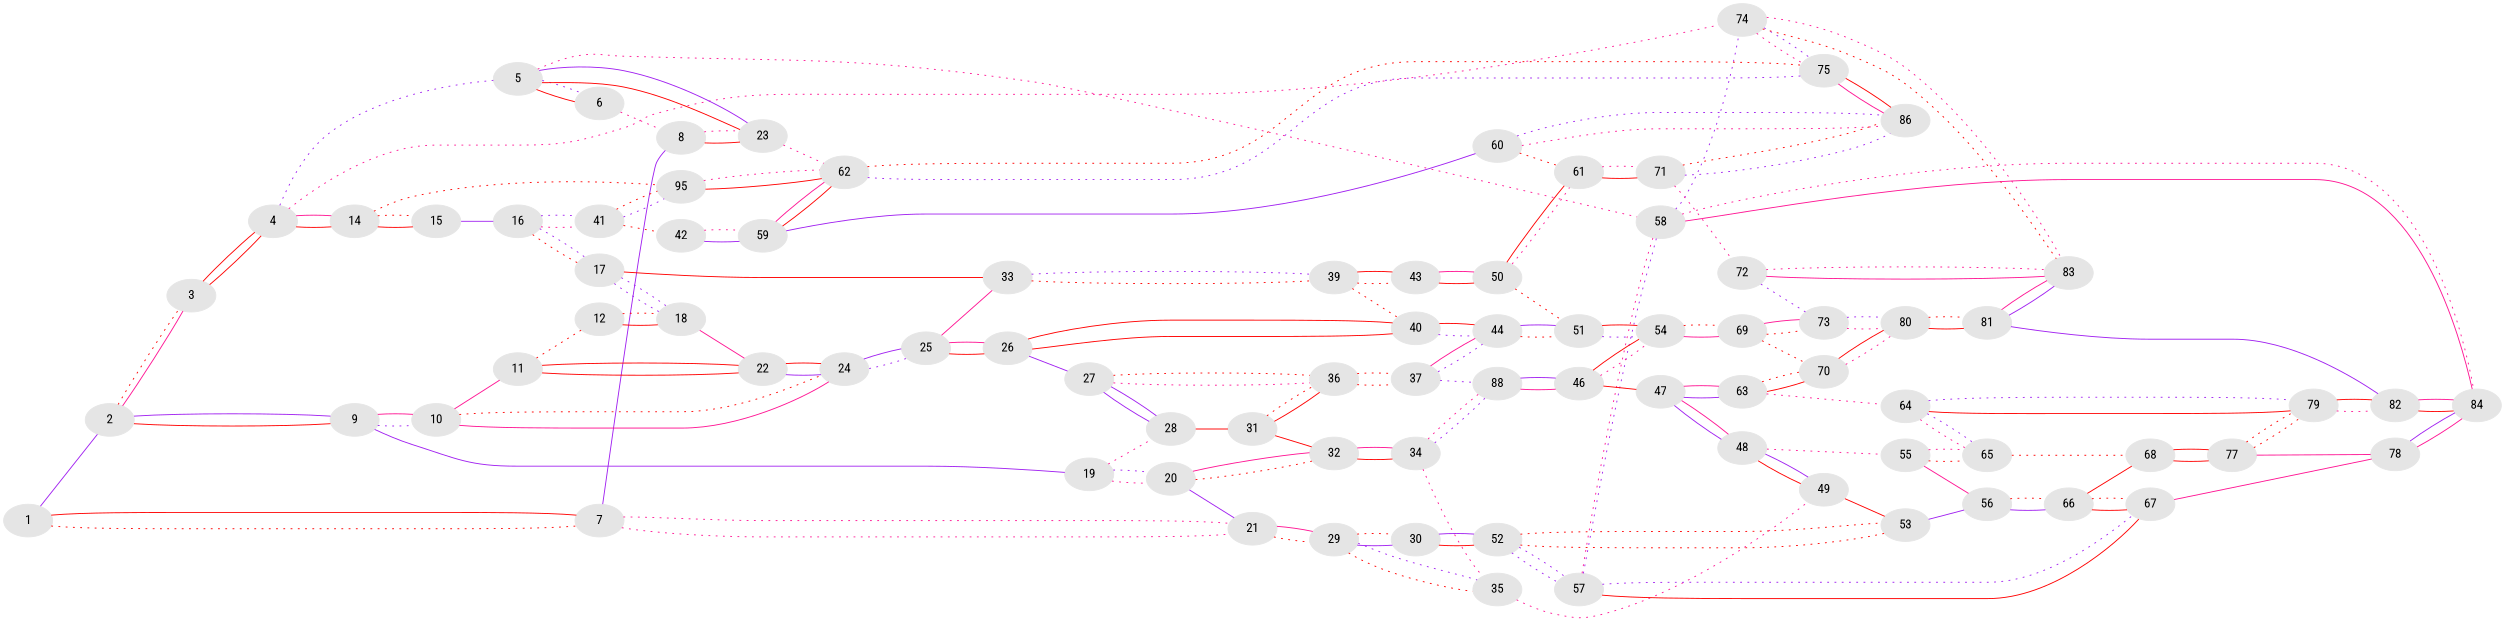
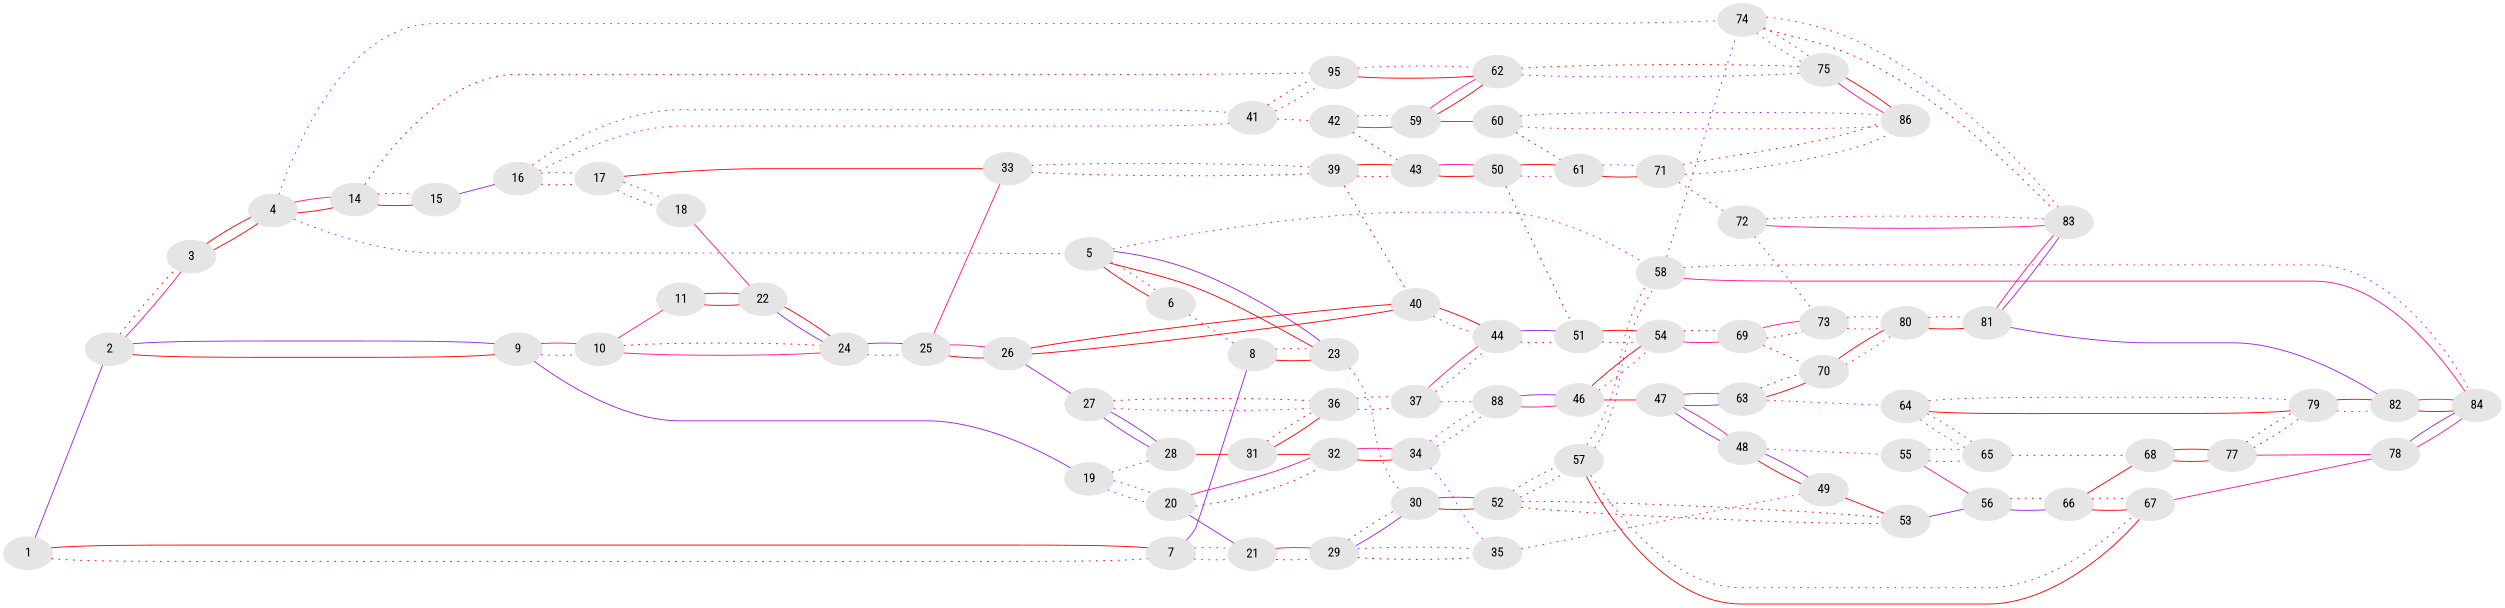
edge "42" -- "43": added
edge "23" -- "62": now "23" -- "30"
node "12": removed
